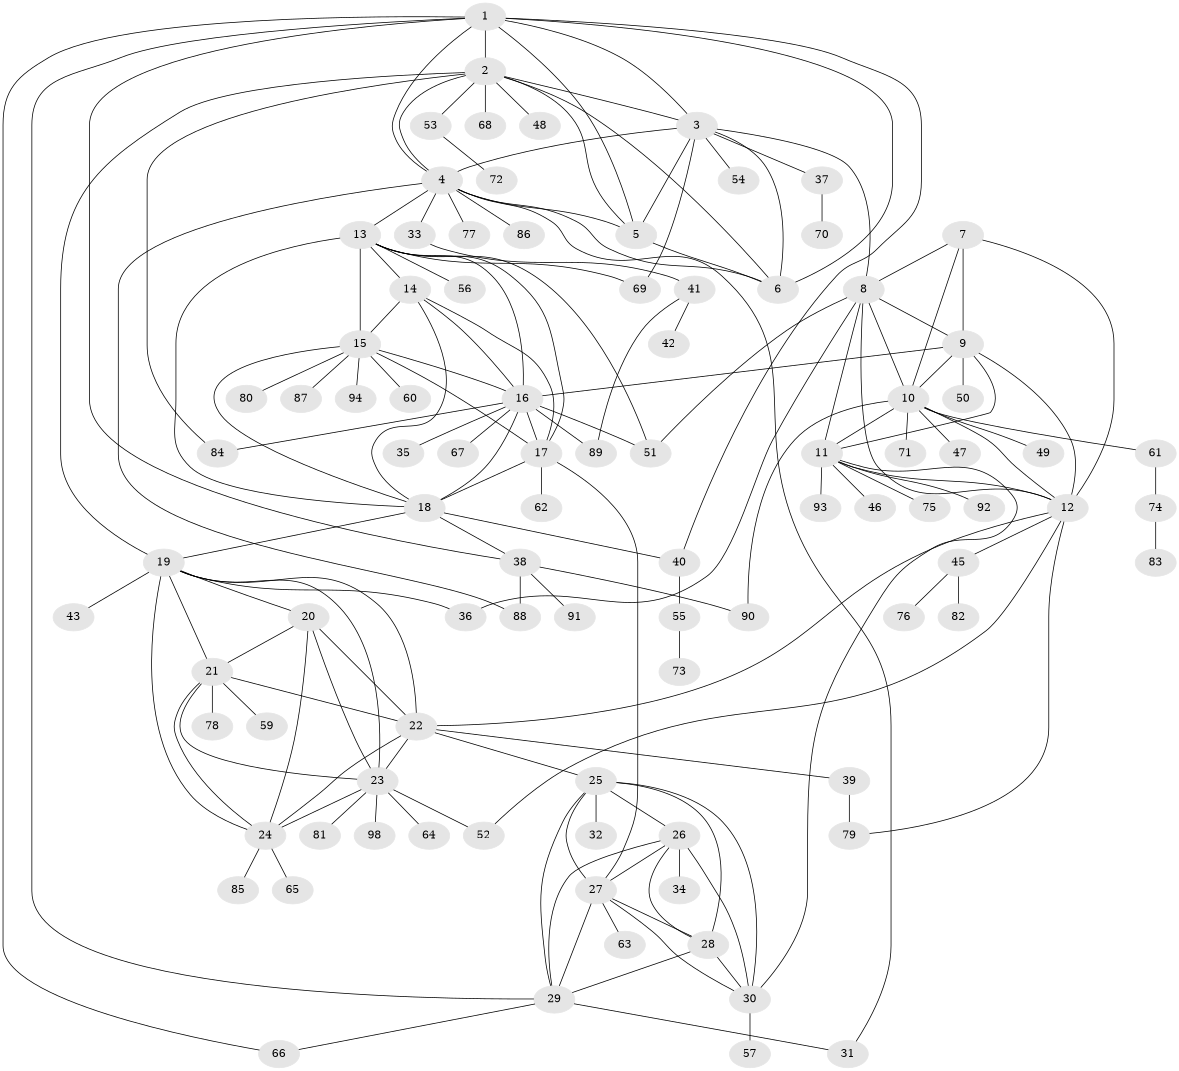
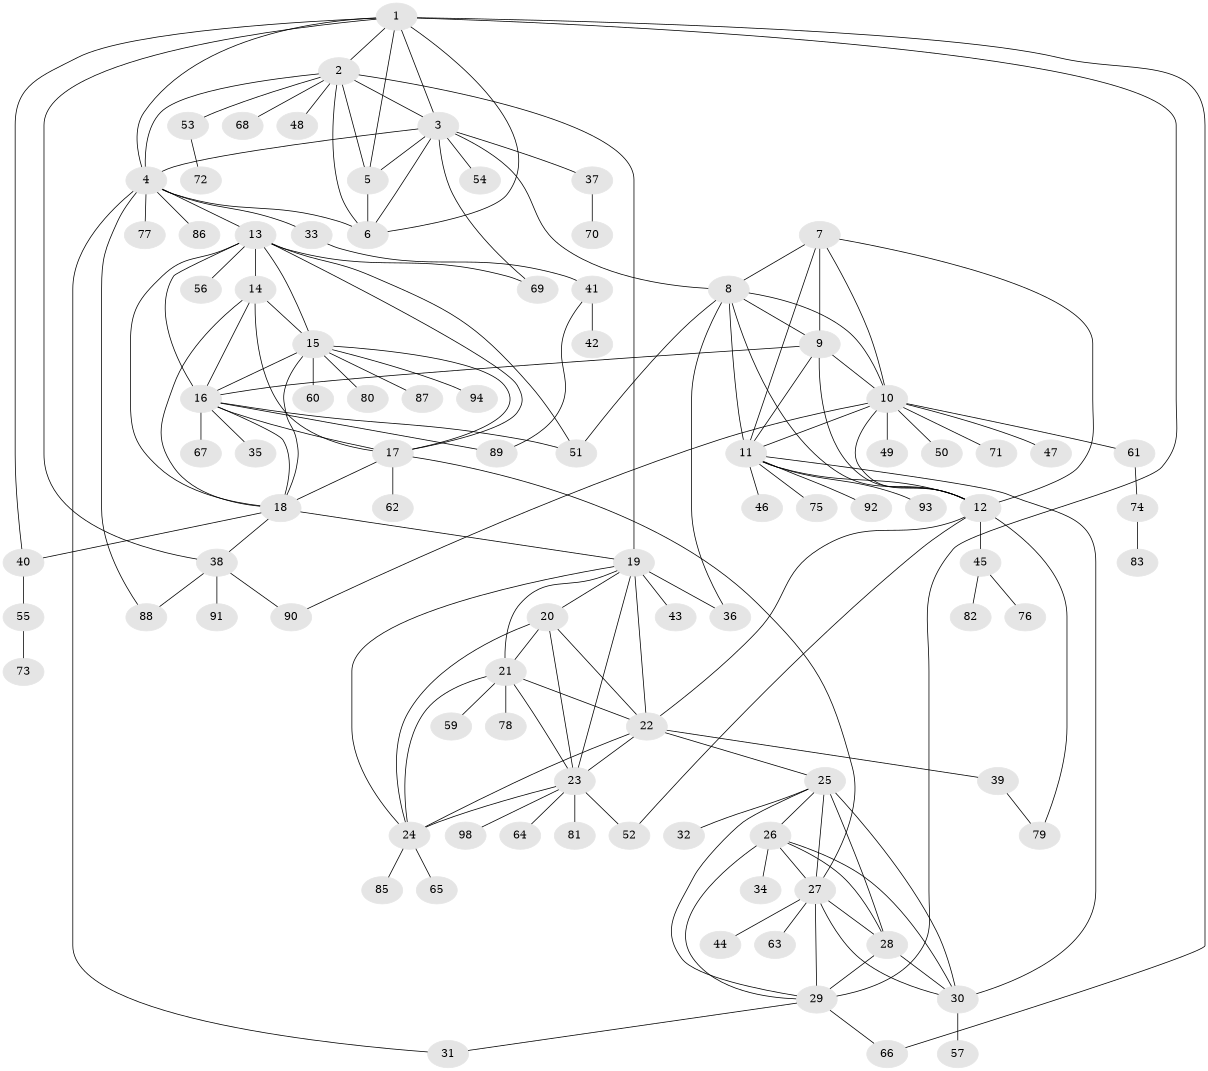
edge "4" -- "5": removed
edge "7" -- "11": added
edge "9" -- "50": now "10" -- "50"
node "84": removed
node "44": added
